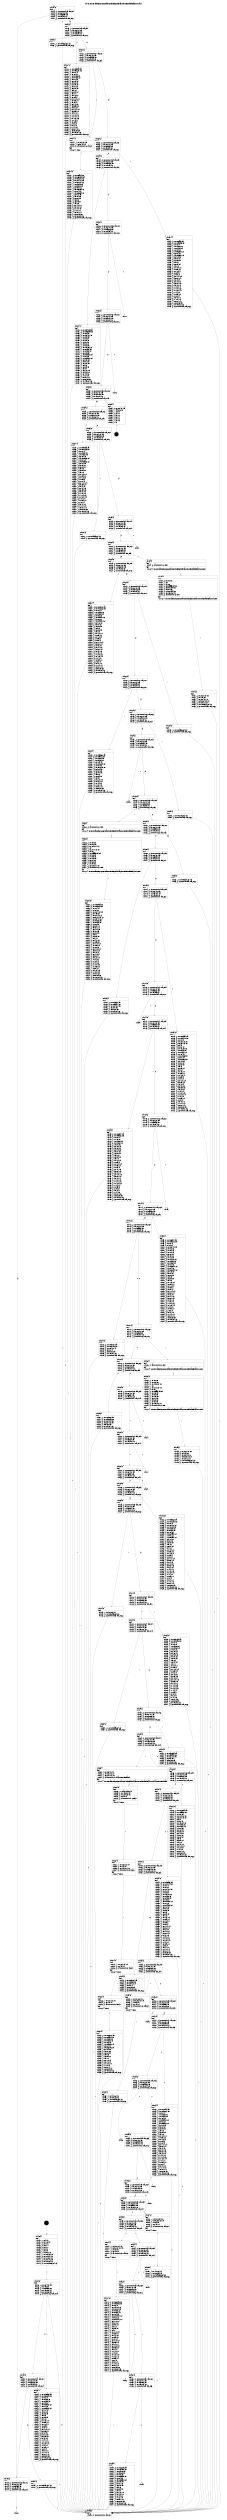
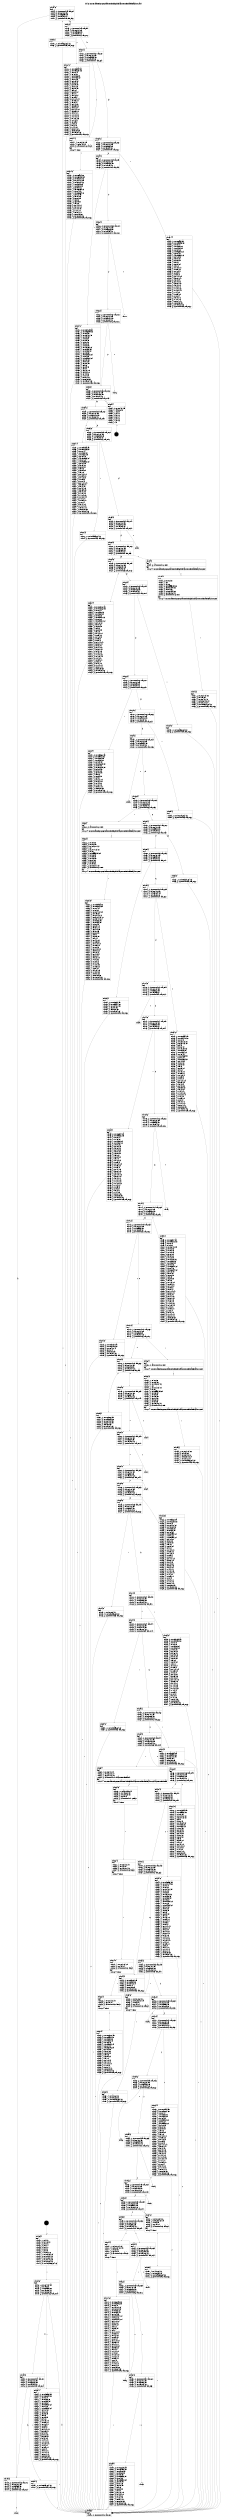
edge "0x40198e [28]" -> "0x4021d5 [147]": now "0x40198e [28]" -> "0x4019aa [28]"
